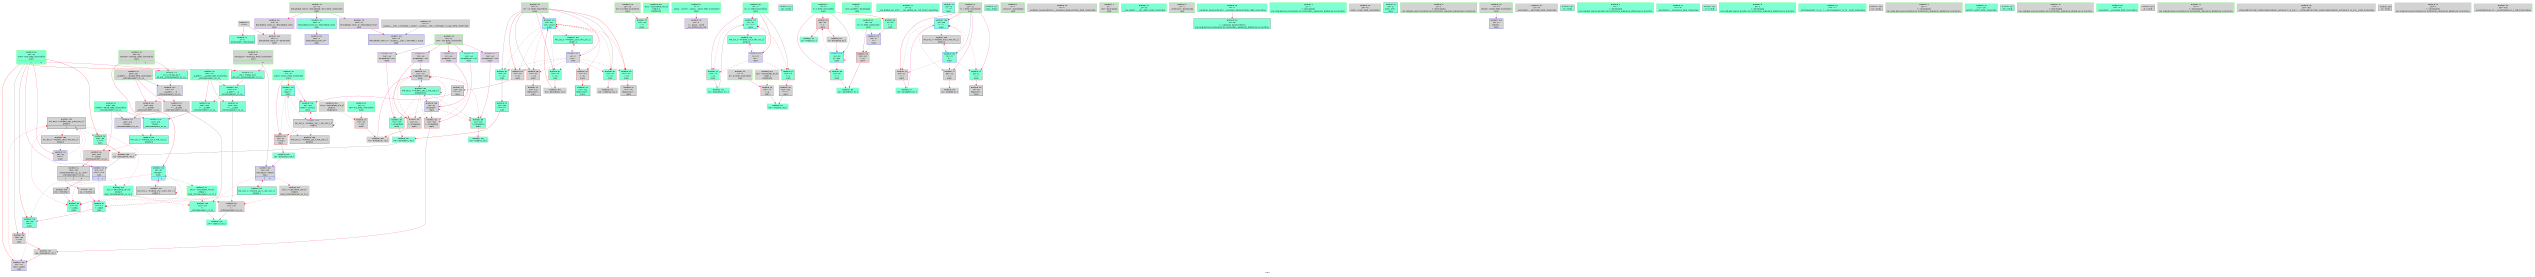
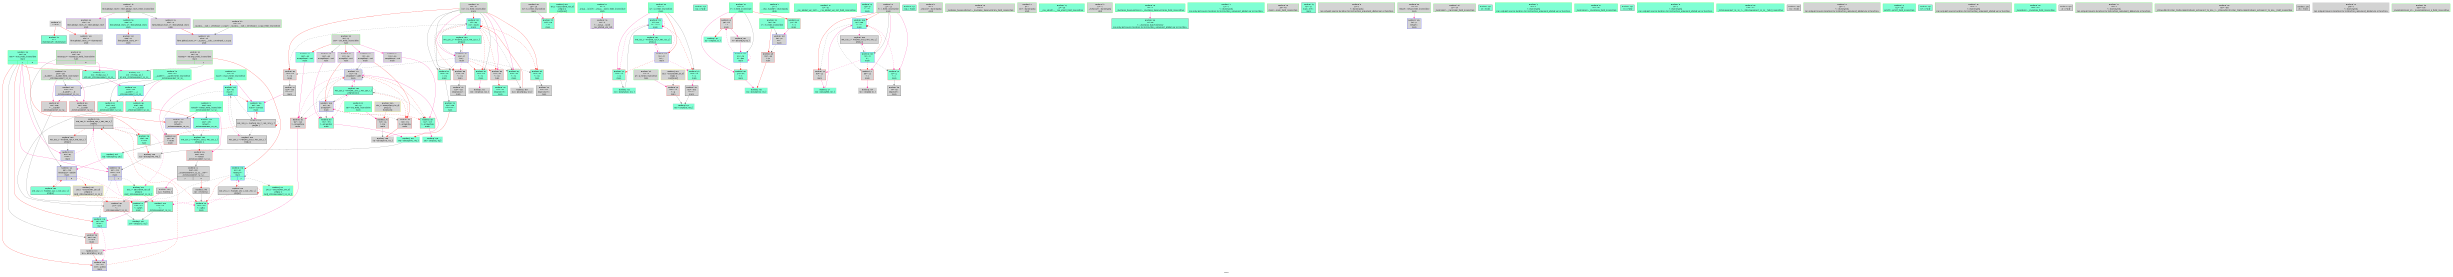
edge "NodeID: 31" -> "NodeID: 82": added
